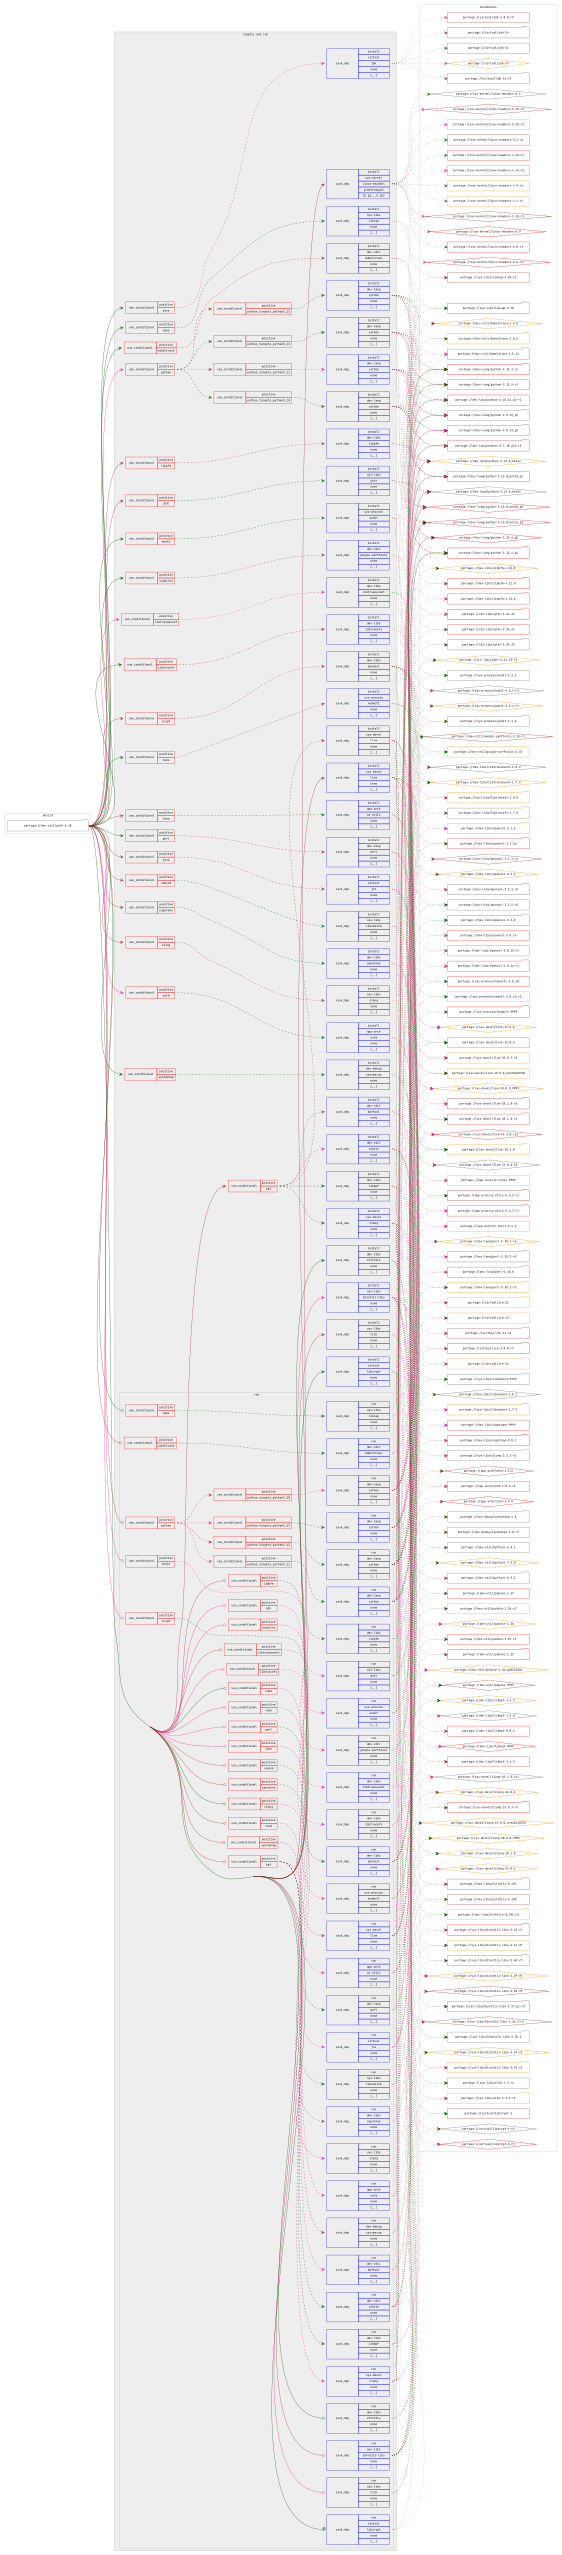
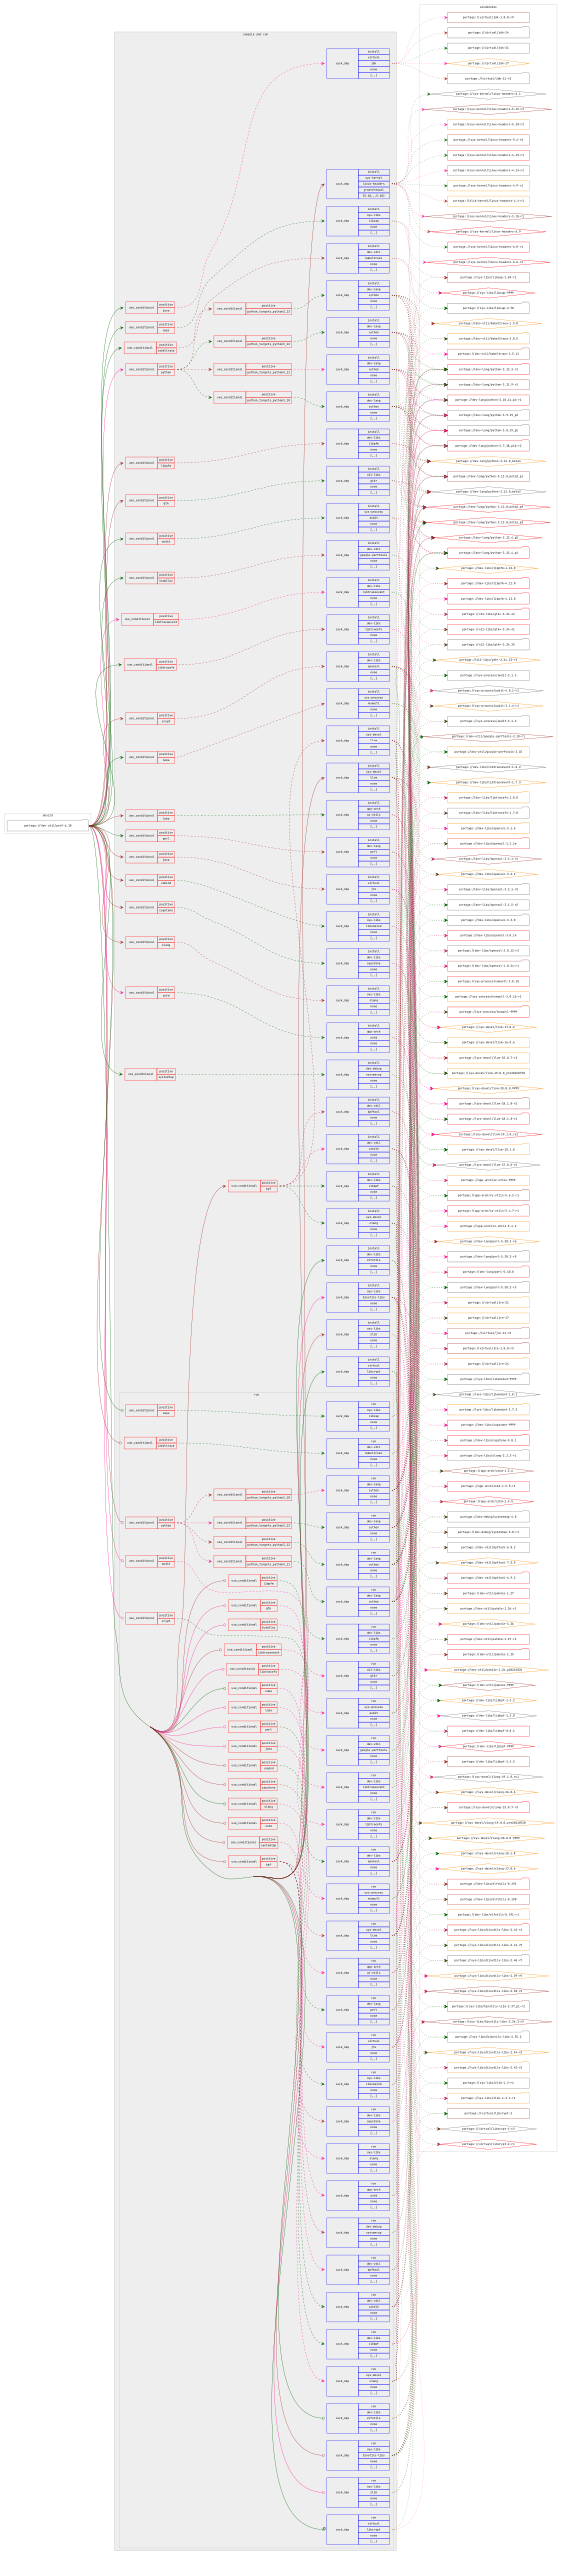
node "portage://sys-kernel/linux-headers-4.4-r1": label "portage://sys-kernel/linux-headers-4.4-r1" -> "portage://zlib-kernel/linux-headers-4.4-r1"
node "portage://sys-libs/libcap-9999": added
node "portage://sys-devel/llvm-16.0.6": color gray40 -> darkorange
node "portage://dev-lang/perl-5.38.2-r3": color darkorange -> gray40
node "portage://dev-util/bpftool-6.9.2": color gray40 -> red
